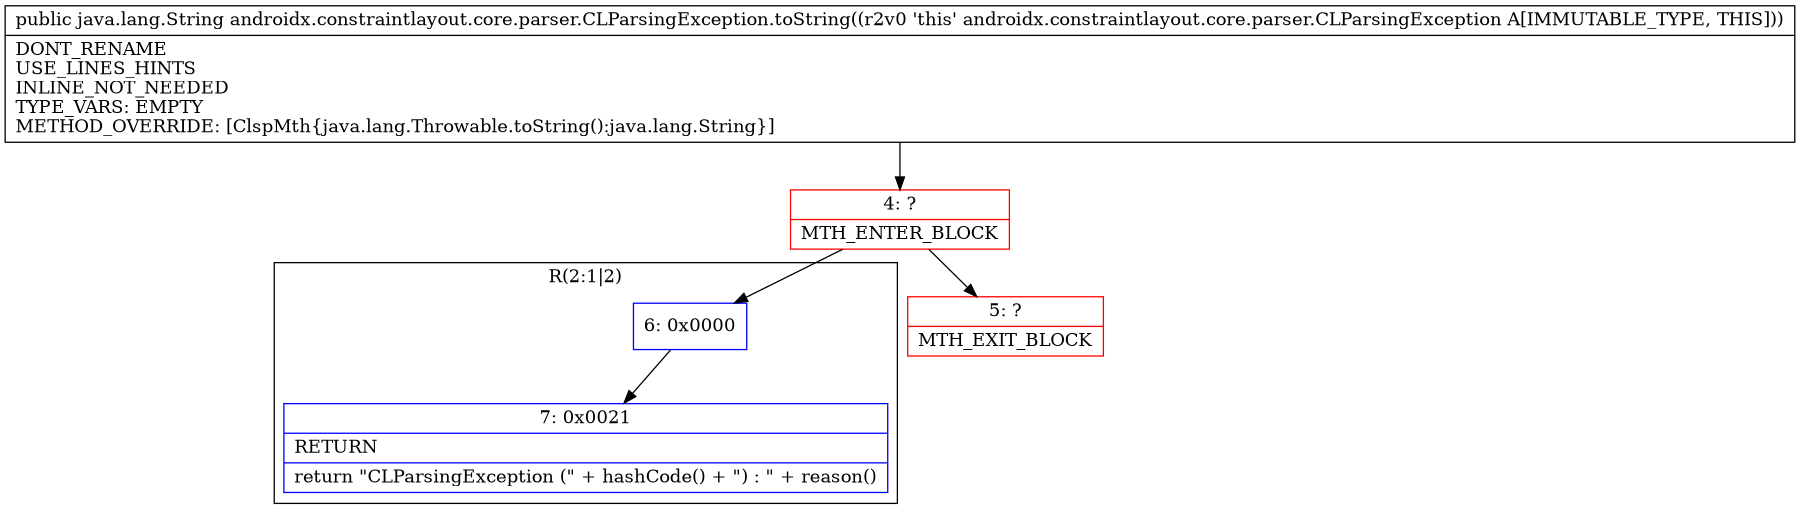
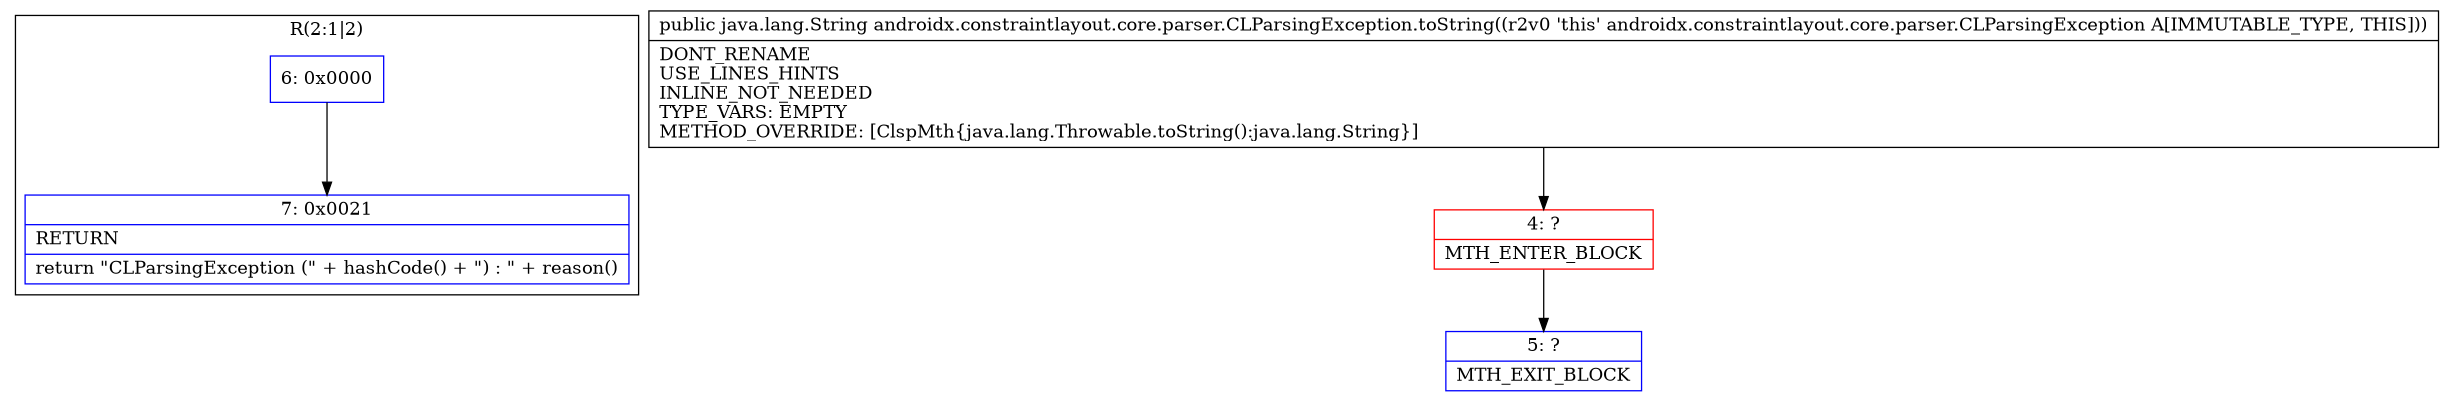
edge "4: ?" -> "6: 0x0000": removed
node "5: ?": color red -> blue
